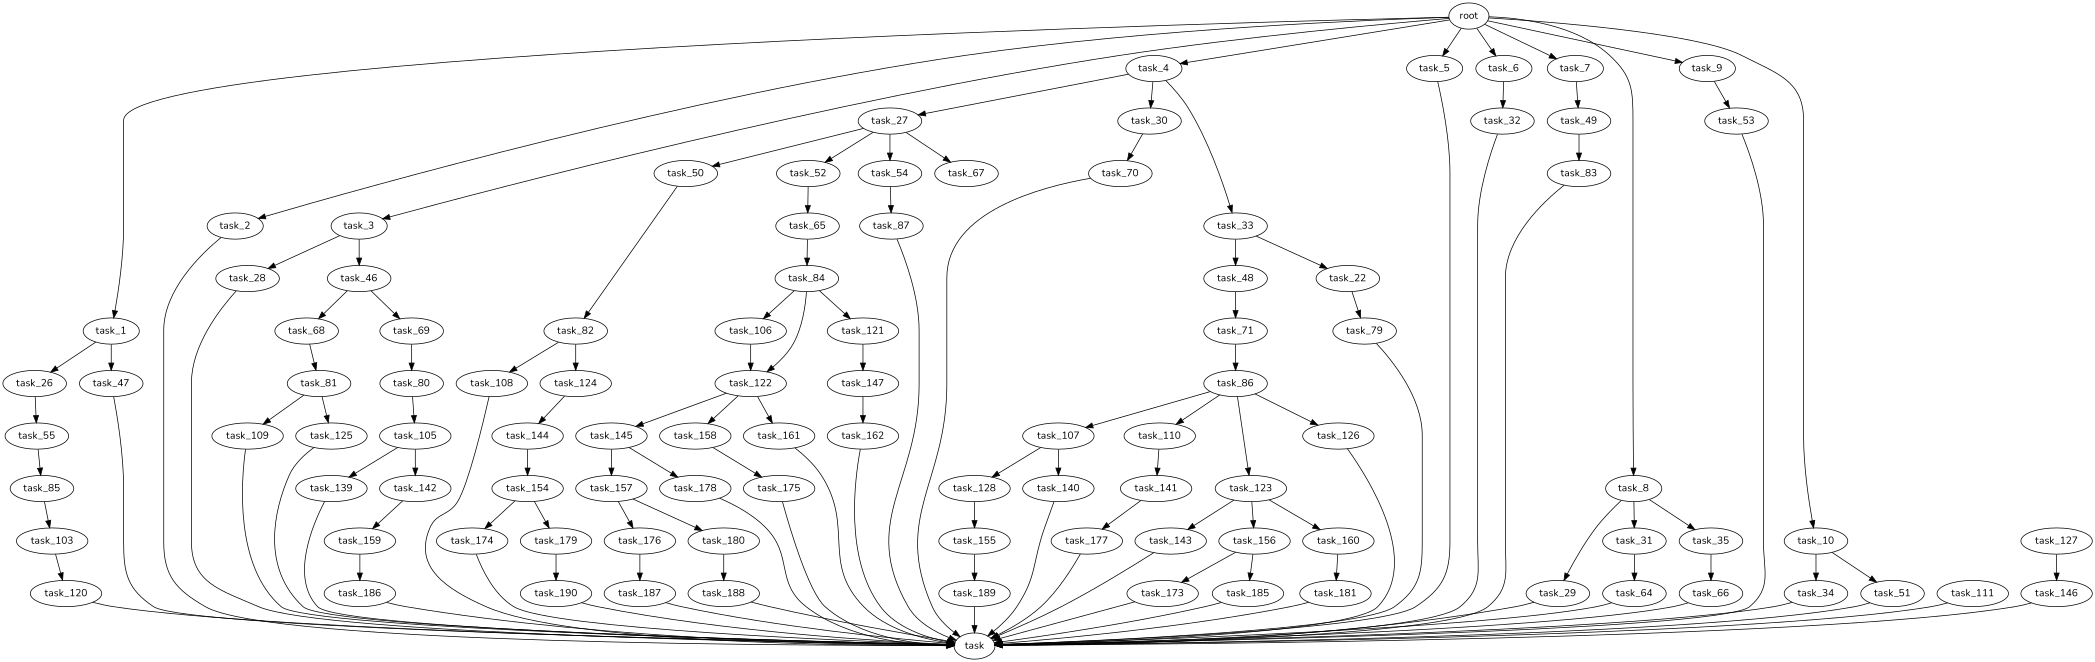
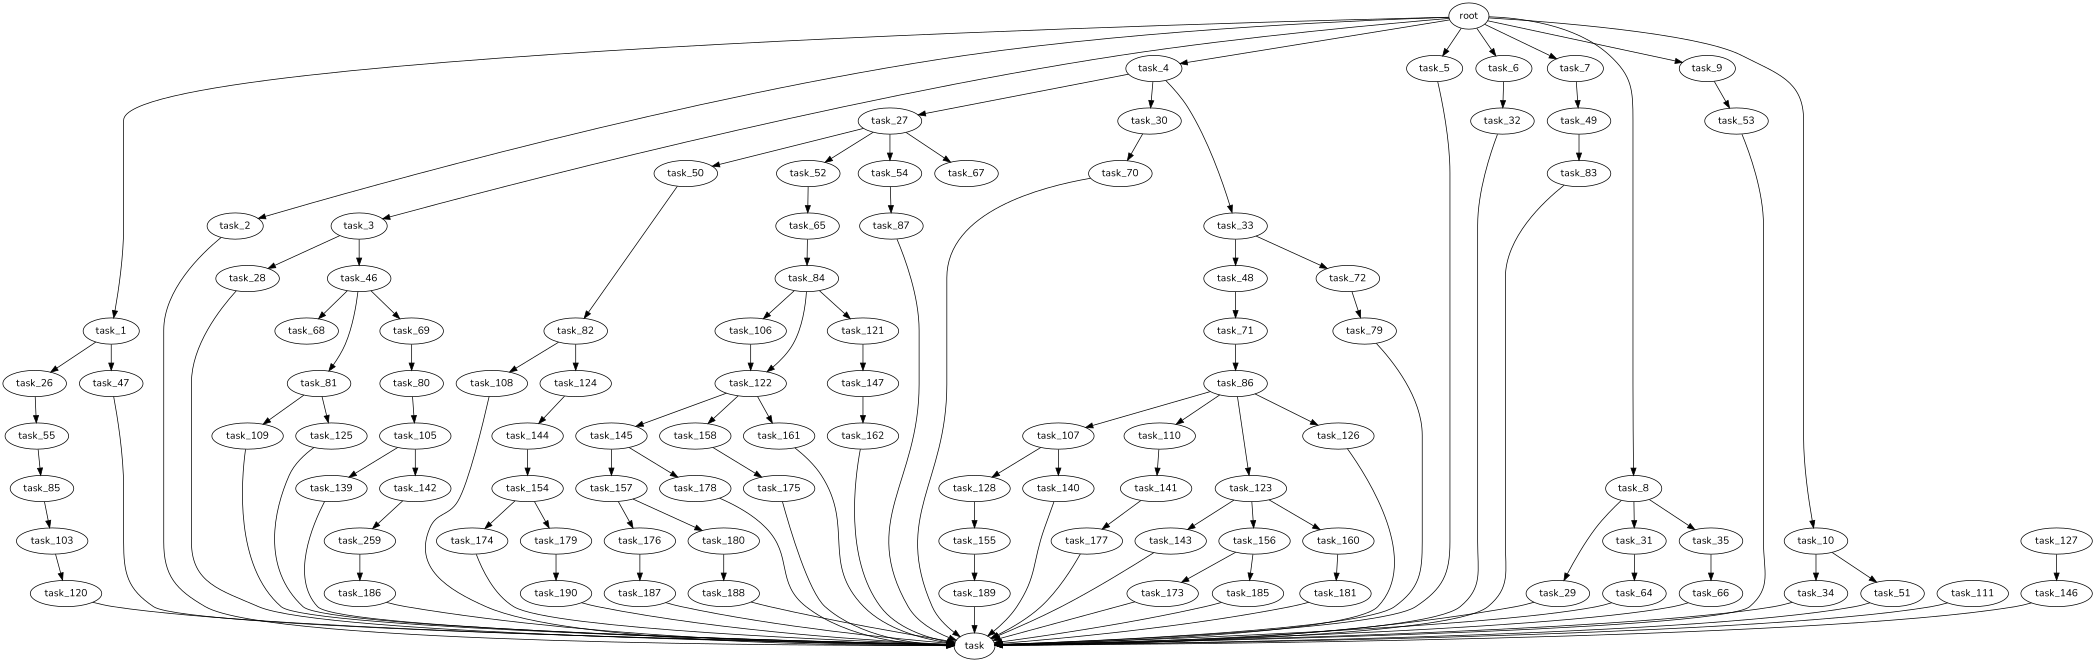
node "task_22": label "task_22" -> "task_72"
edge "task_68" -> "task_81": now "task_46" -> "task_81"
node "task_159": label "task_159" -> "task_259"
